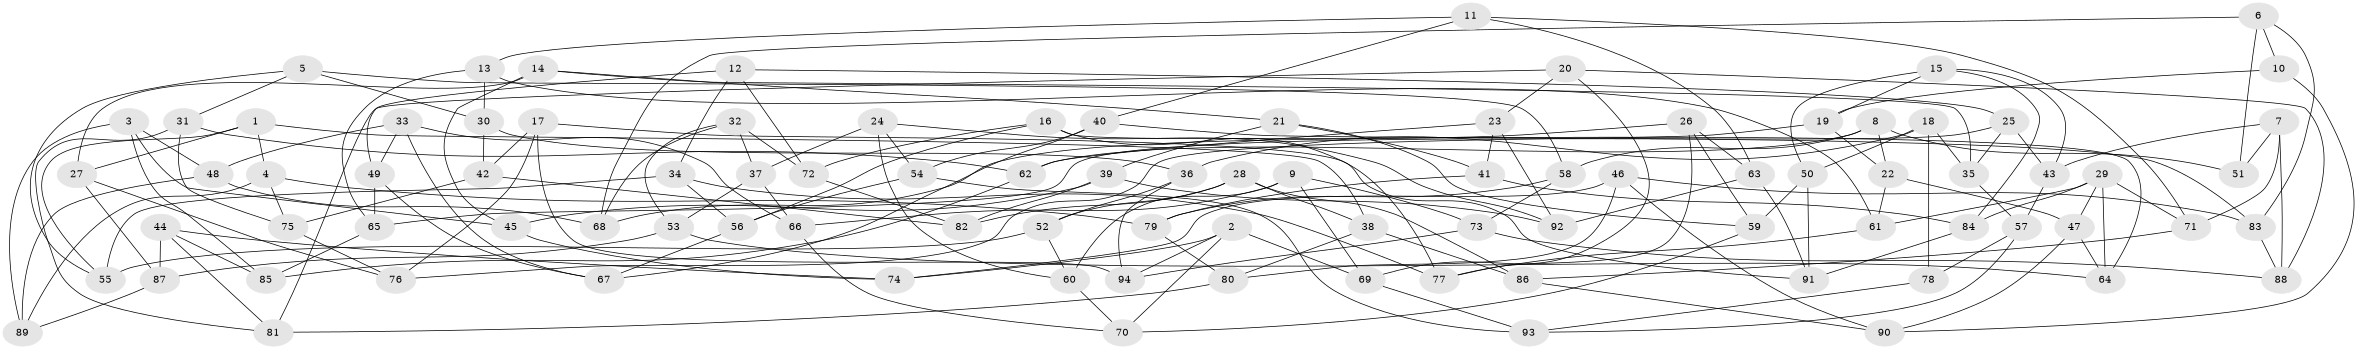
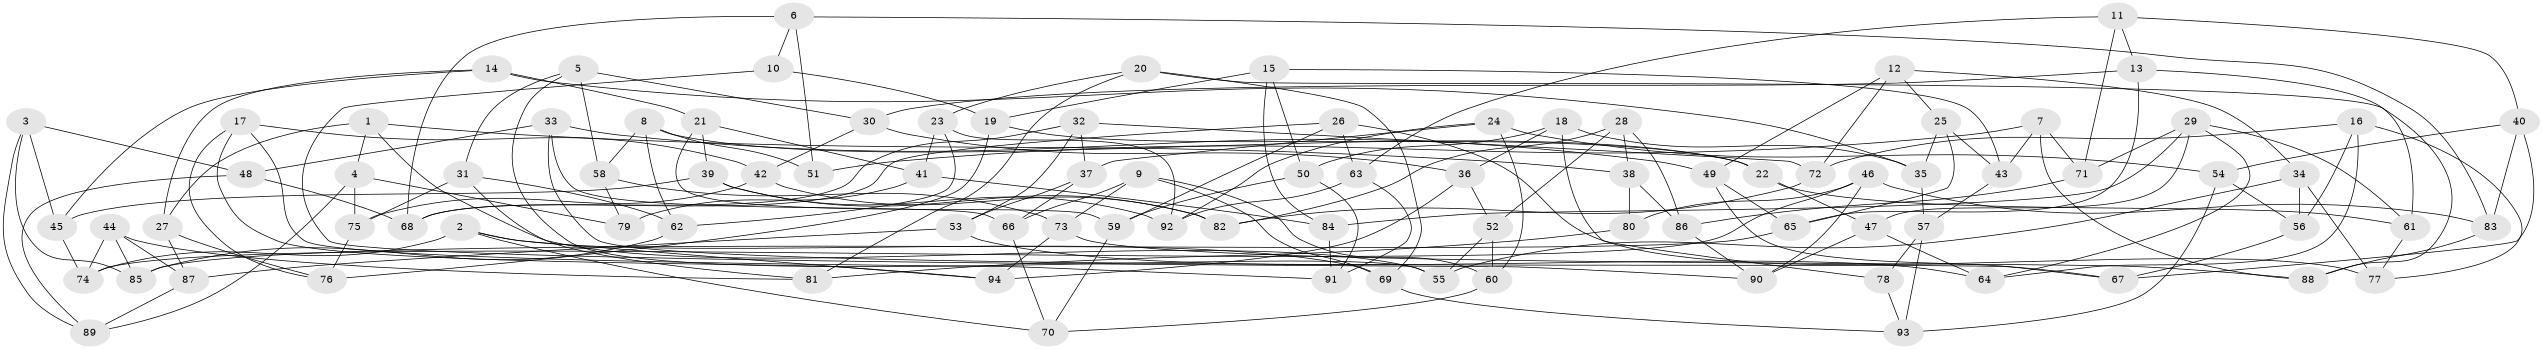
edge "79" -- "80": removed
